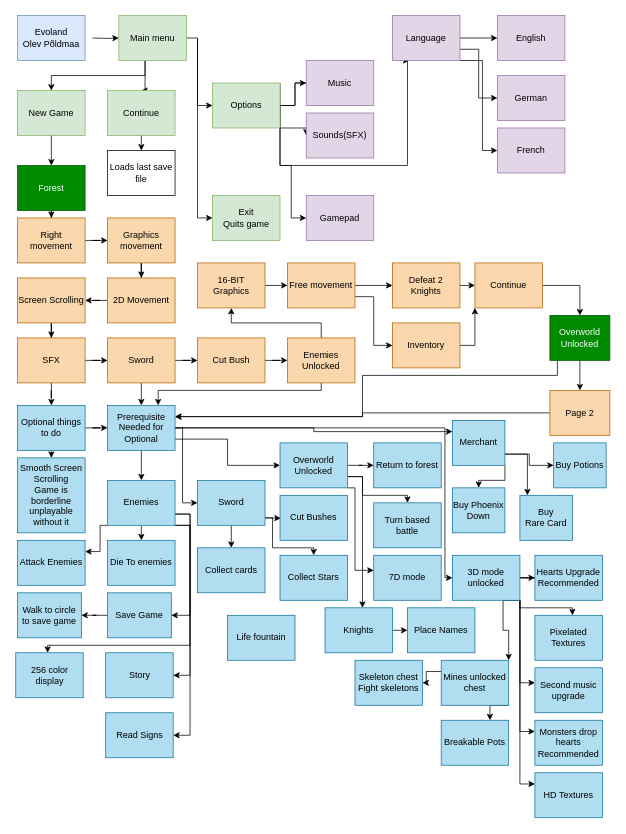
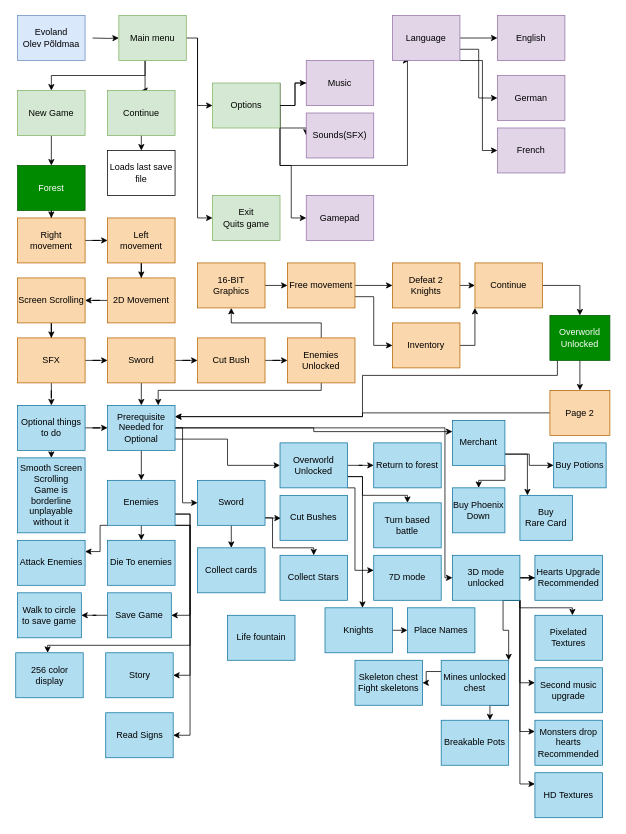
node "Graphics movement": label "Graphics movement" -> "Left movement"
